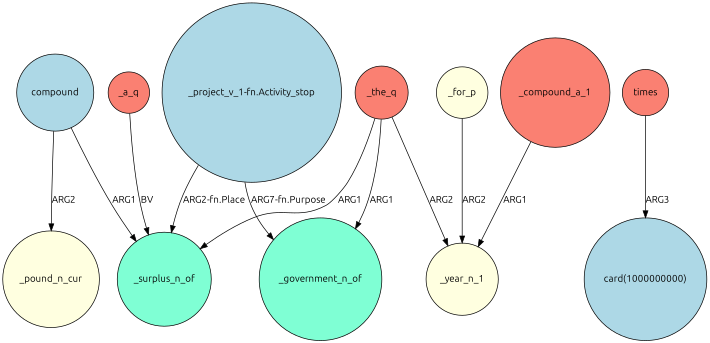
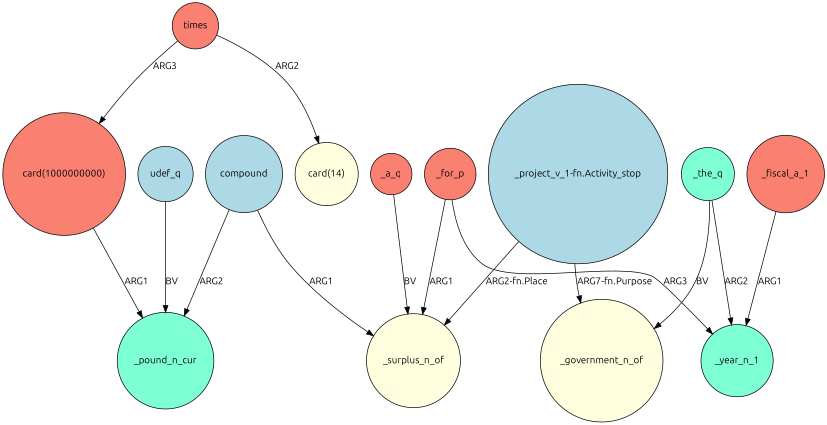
node "_the_q": fillcolor salmon -> aquamarine
node "_for_p": fillcolor lightyellow -> salmon
node "_compound_a_1": label "_compound_a_1" -> "_fiscal_a_1"
node "udef_q": added
node "card(14)": added
edge "_the_q" -> "_government_n_of": label "ARG1" -> "BV"
edge "_for_p" -> "_year_n_1": label "ARG2" -> "ARG3"
edge "_the_q" -> "_surplus_n_of": now "_for_p" -> "_surplus_n_of"
edge "card(1000000000)" -> "_pound_n_cur": added, label "ARG1"
node "_pound_n_cur": fillcolor lightyellow -> aquamarine
node "_surplus_n_of": fillcolor aquamarine -> lightyellow
node "_government_n_of": fillcolor aquamarine -> lightyellow
node "_year_n_1": fillcolor lightyellow -> aquamarine
node "card(1000000000)": fillcolor lightblue -> salmon
